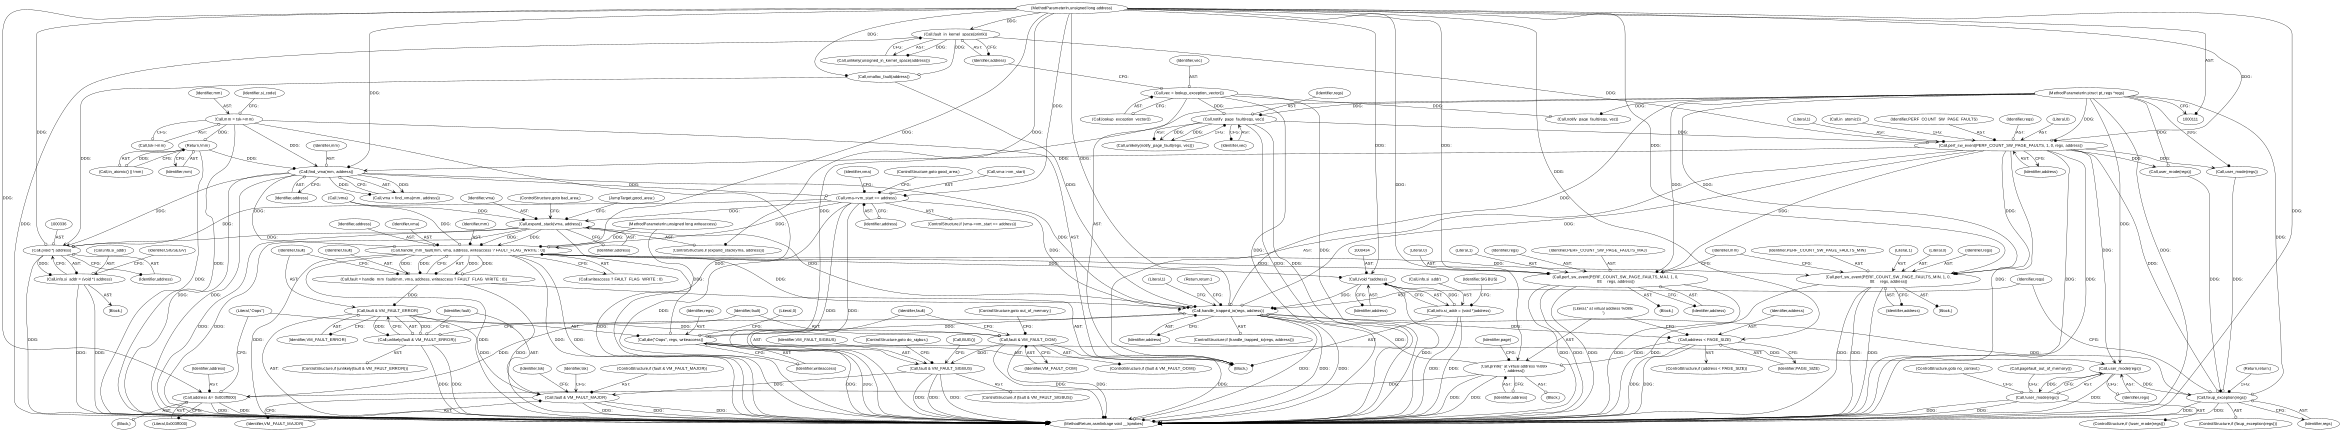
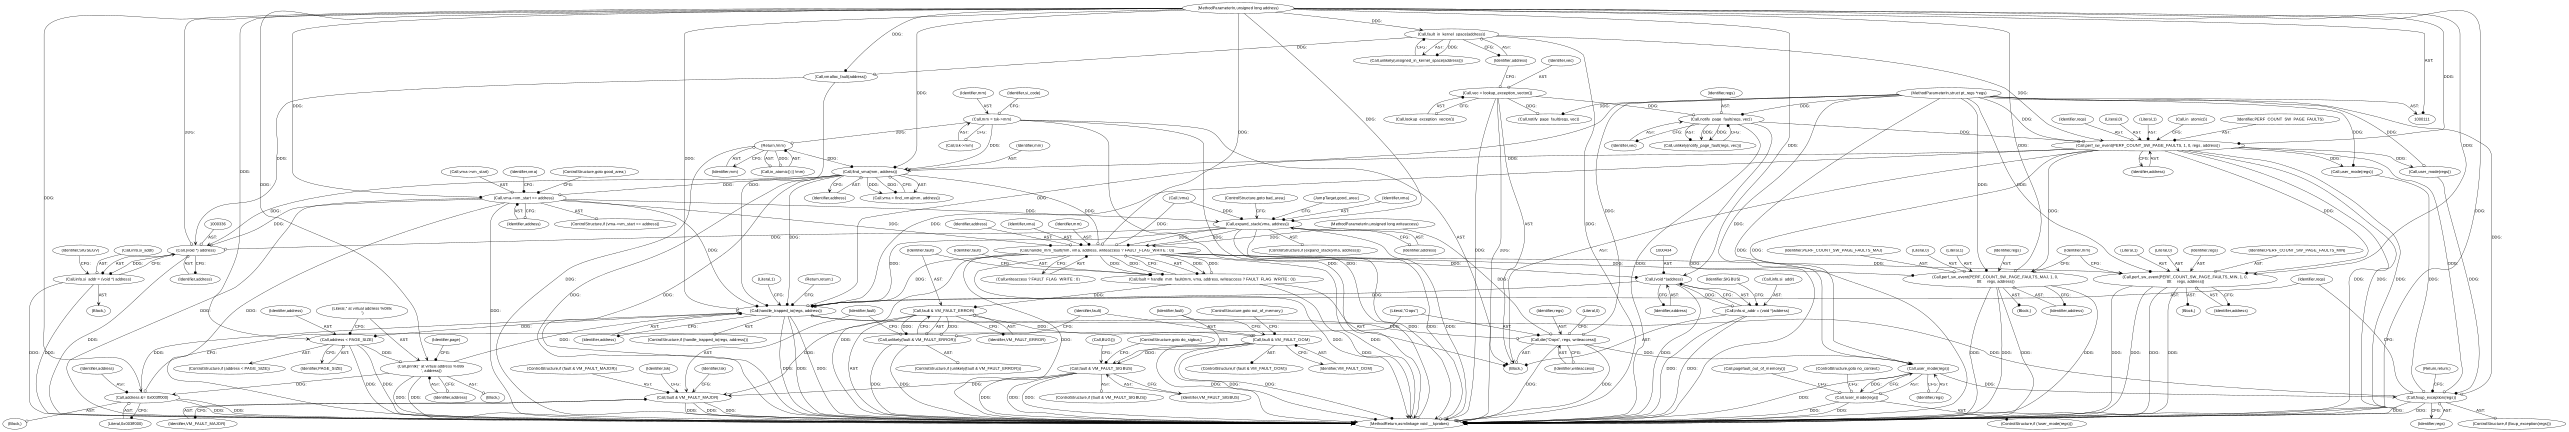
node "(Call,fault_in_kernel_space(printk))": label "(Call,fault_in_kernel_space(printk))" -> "(Call,fault_in_kernel_space(address))"
edge "(MethodParameterIn,struct pt_regs *regs)" -> "1000111": label "CFG: " -> "AST: "
edge "(Call,tsk->mm)" -> "(Call,mm = tsk->mm)": arrowhead odot -> vee
edge "(MethodParameterIn,unsigned long address)" -> "(ControlStructure,if (expand_stack(vma, address)))": now "(MethodParameterIn,unsigned long address)" -> "(Call,expand_stack(vma, address))"
edge "(Call,in_atomic() || !mm)" -> "(Return,!mm)": label "CFG: " -> "AST: "
edge "(Call,fault & VM_FAULT_SIGBUS)" -> "(Identifier,VM_FAULT_SIGBUS)": added, label "CFG:"
